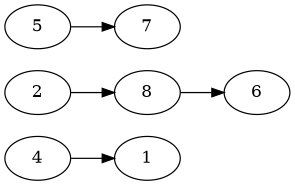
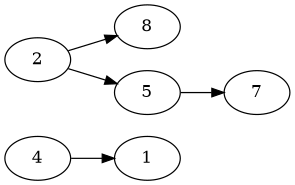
edge "2" -> "5": added
node "6": removed
